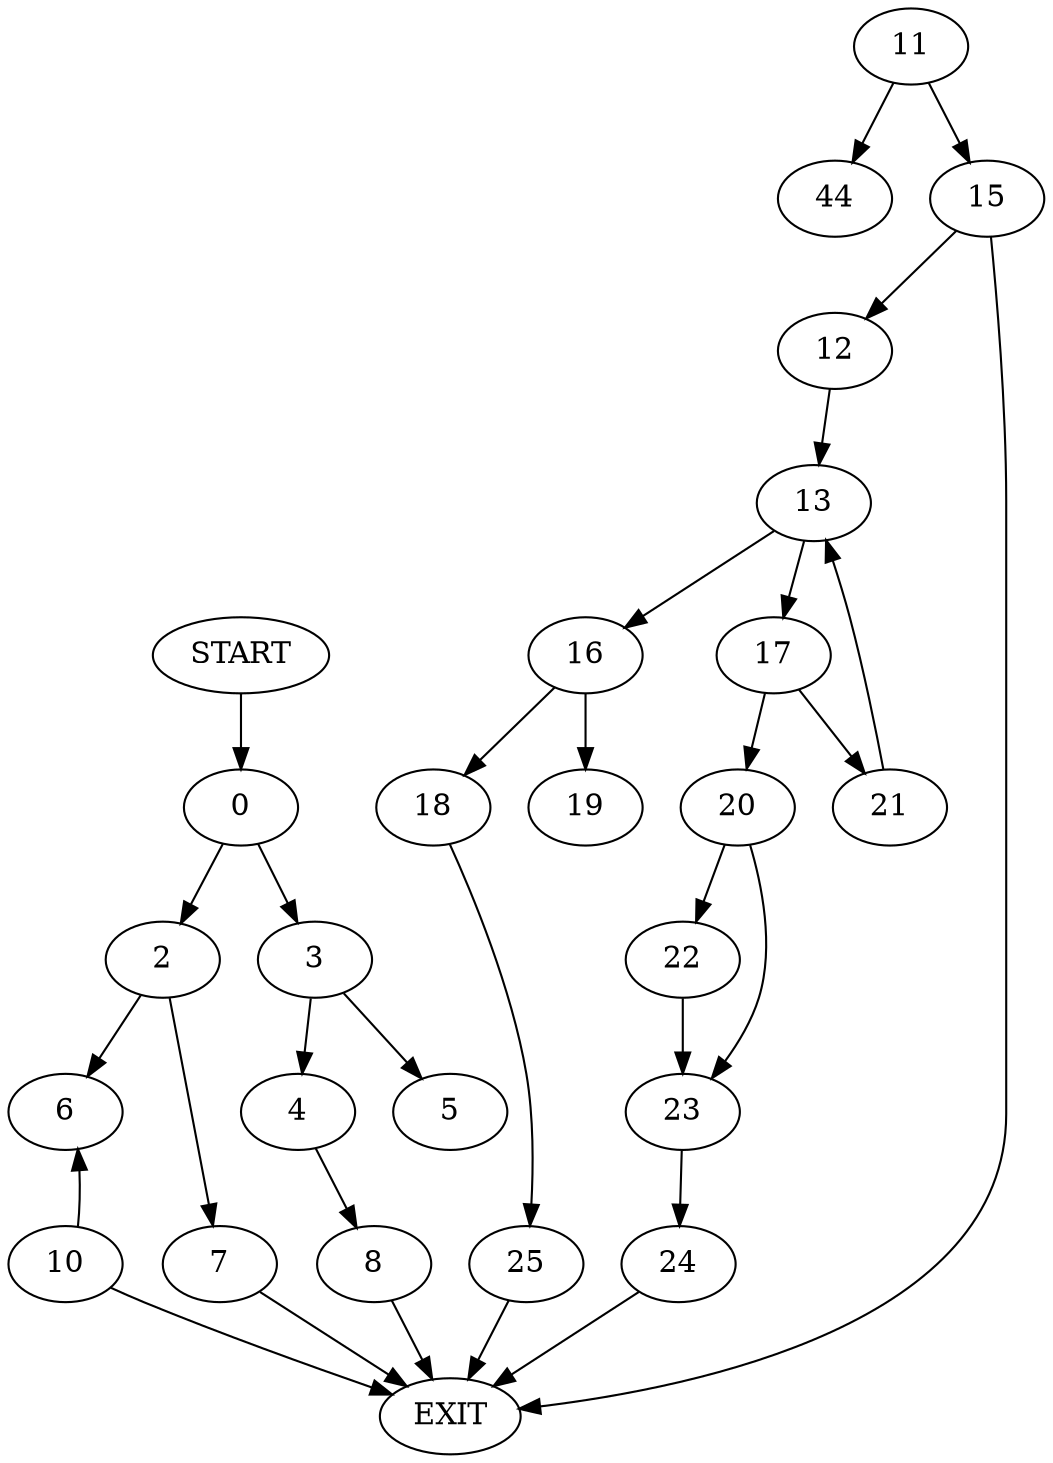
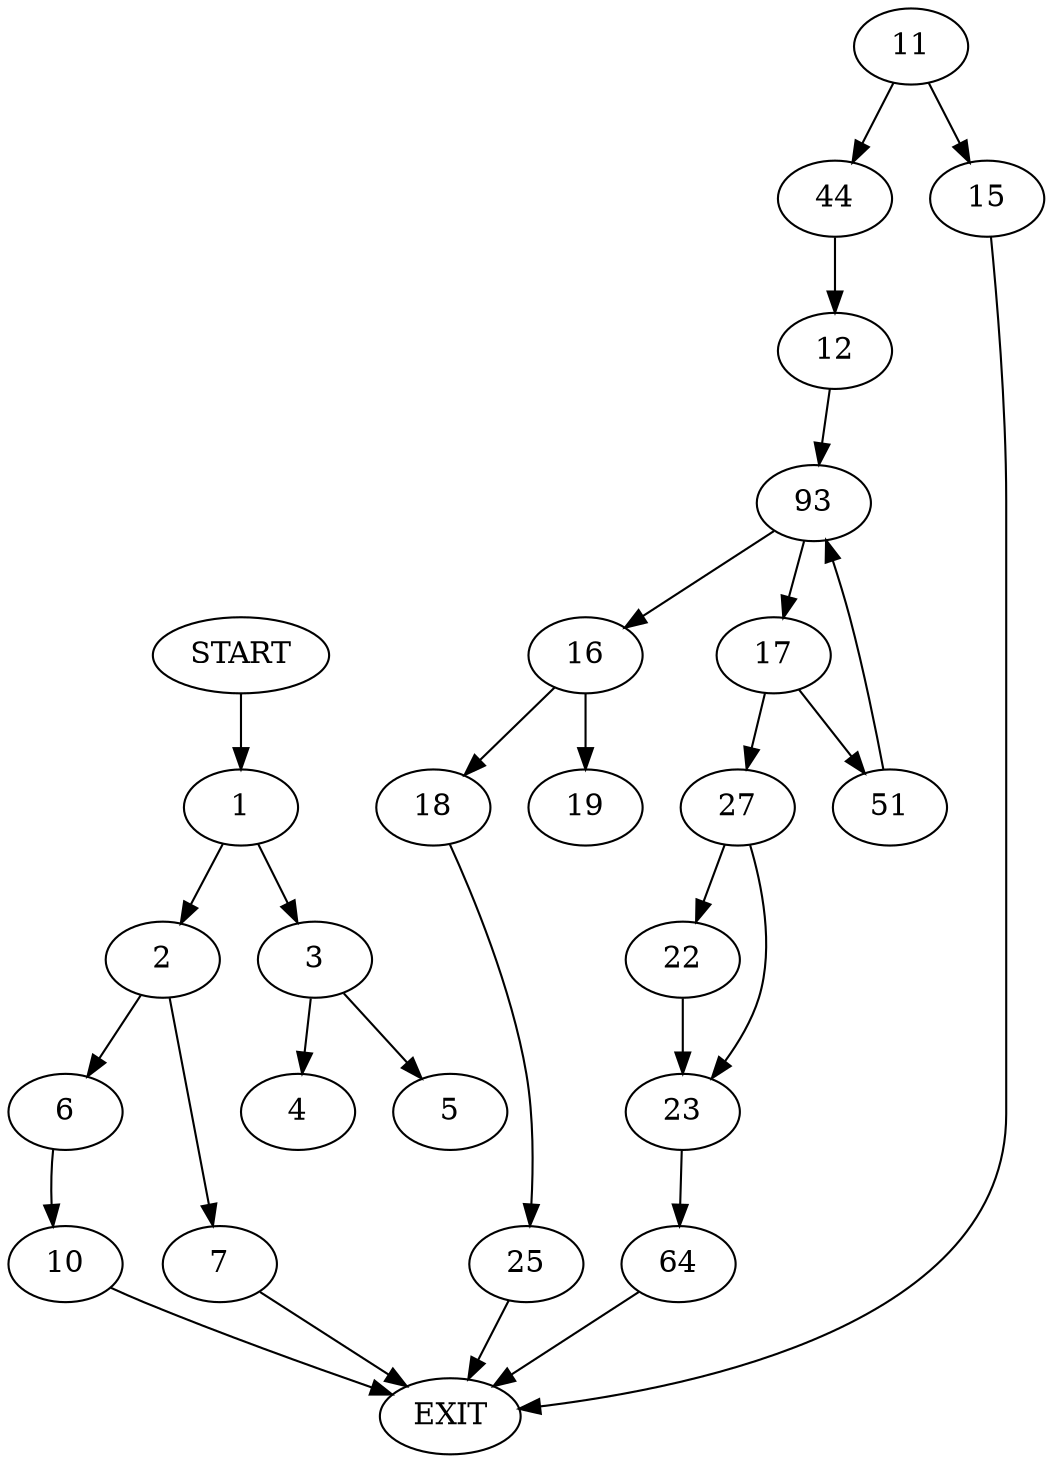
edge "15" -> "12": now "44" -> "12"
node "13": label "13" -> "93"
node "0": label "0" -> "1"
node "20": label "20" -> "27"
node "21": label "21" -> "51"
edge "10" -> "6": reversed
node "8": removed
node "24": label "24" -> "64"
